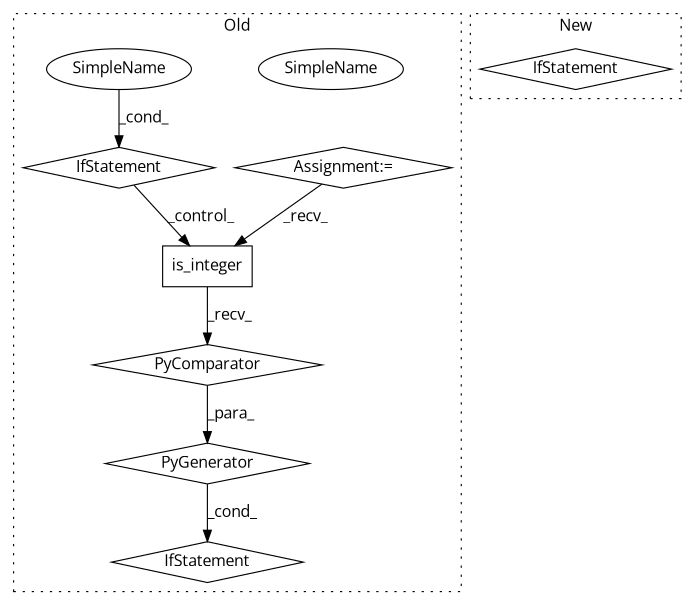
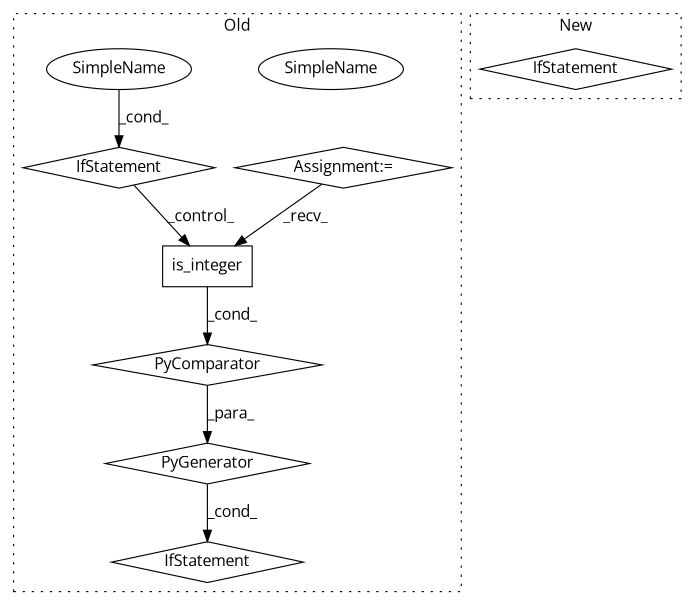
edge "is_integer" -> "PyComparator": label "_recv_" -> "_cond_"
